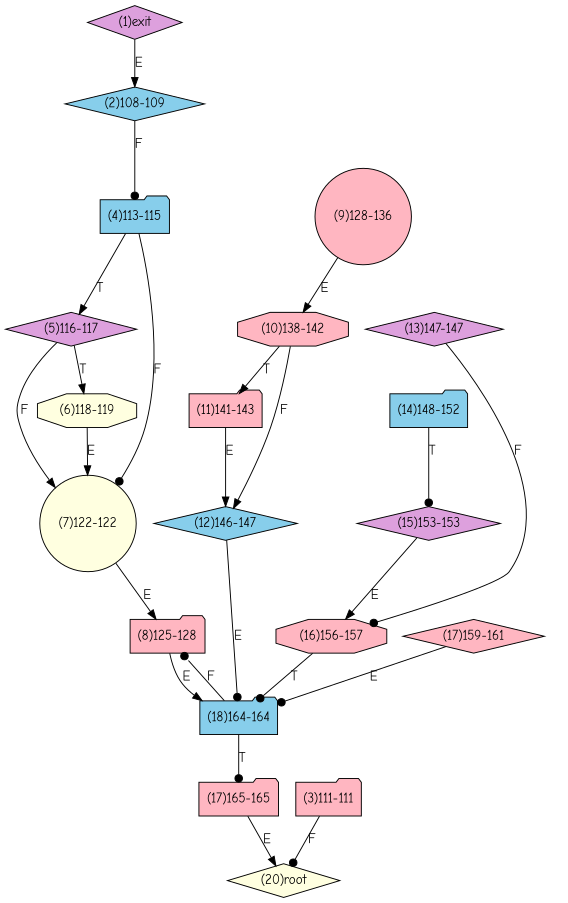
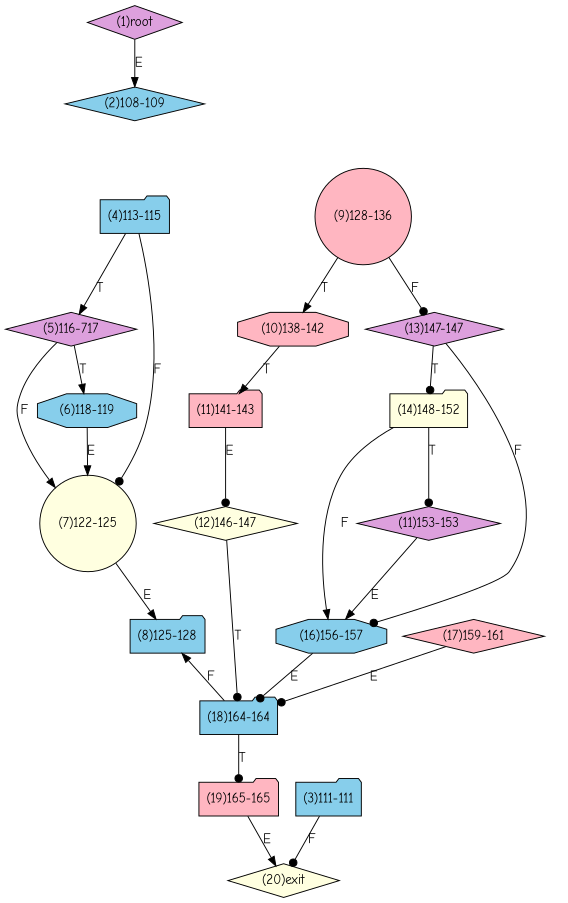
node "(1)exit": label "(1)exit" -> "(1)root"
edge "(2)108-109" -> "(4)113-115": removed, label "F"
edge "(9)128-136" -> "(13)147-147": added, label "F"
edge "(9)128-136" -> "(10)138-142": label "E" -> "T"
node "(5)116-117": label "(5)116-117" -> "(5)116-717"
edge "(13)147-147" -> "(14)148-152": added, label "T"
node "(6)118-119": fillcolor lightyellow -> skyblue
node "(14)148-152": fillcolor skyblue -> lightyellow
edge "(10)138-142" -> "(12)146-147": removed, label "F"
edge "(11)141-143" -> "(12)146-147": arrowhead normal -> dot
edge "(14)148-152" -> "(16)156-157": added, label "F"
node "(7)122-122": label "(7)122-122" -> "(7)122-125"
node "(12)146-147": fillcolor skyblue -> lightyellow
node "(15)153-153": label "(15)153-153" -> "(11)153-153"
node "(8)125-128": fillcolor lightpink -> skyblue
edge "(12)146-147" -> "(18)164-164": label "E" -> "T"
node "(16)156-157": fillcolor lightpink -> skyblue
edge "(8)125-128" -> "(18)164-164": removed, label "E"
edge "(16)156-157" -> "(18)164-164": label "T" -> "E"
edge "(18)164-164" -> "(8)125-128": arrowhead dot -> normal
node "(17)165-165": label "(17)165-165" -> "(19)165-165"
node "(3)111-111": fillcolor lightpink -> skyblue
node "(20)root": label "(20)root" -> "(20)exit"
